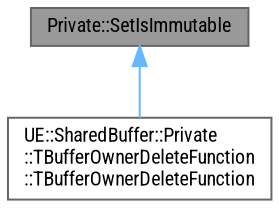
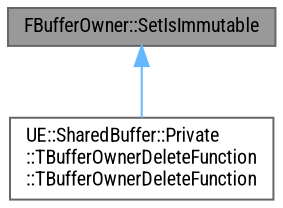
node "Private::SetIsImmutable": label "Private::SetIsImmutable" -> "FBufferOwner::SetIsImmutable"
